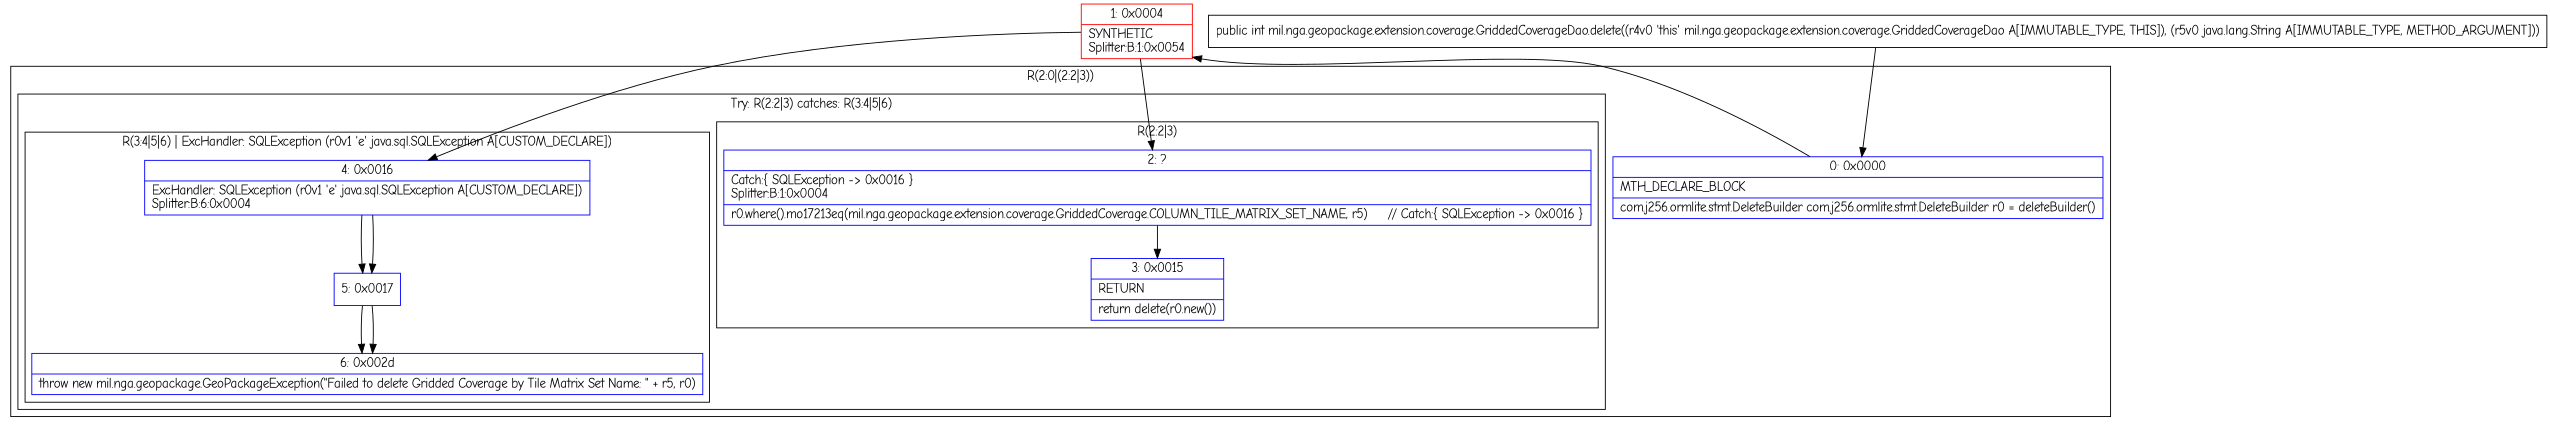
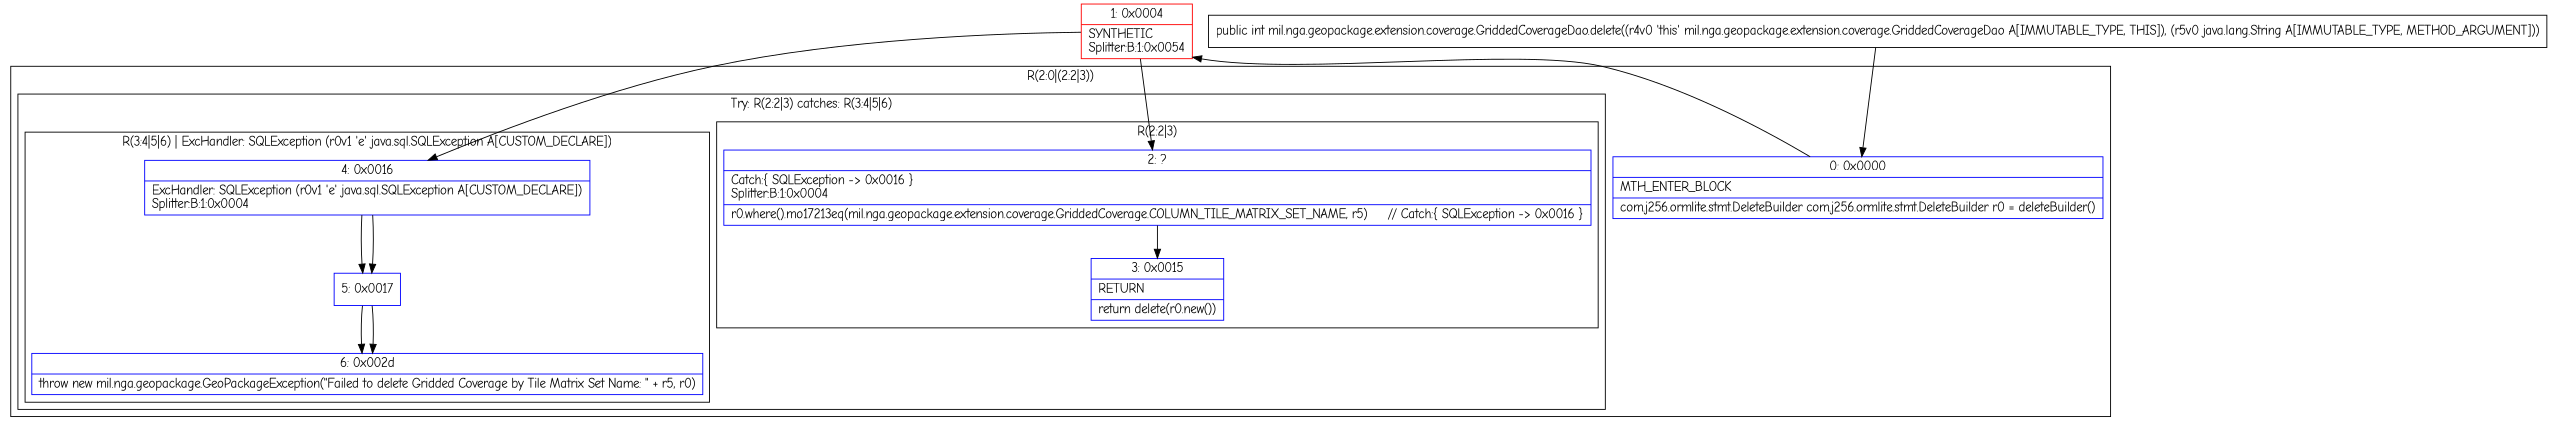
node "0: 0x0000": text "MTH_DECLARE_BLOCK" -> "MTH_ENTER_BLOCK"
node "4: 0x0016": text "Splitter:B:6:0x0004" -> "Splitter:B:1:0x0004"
